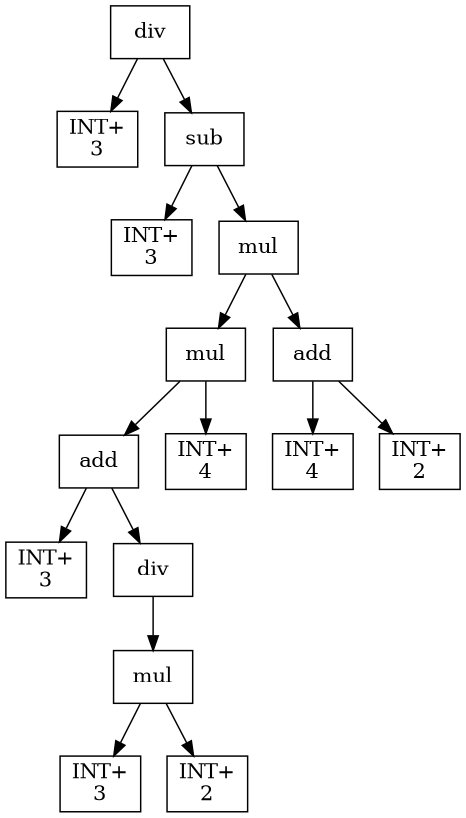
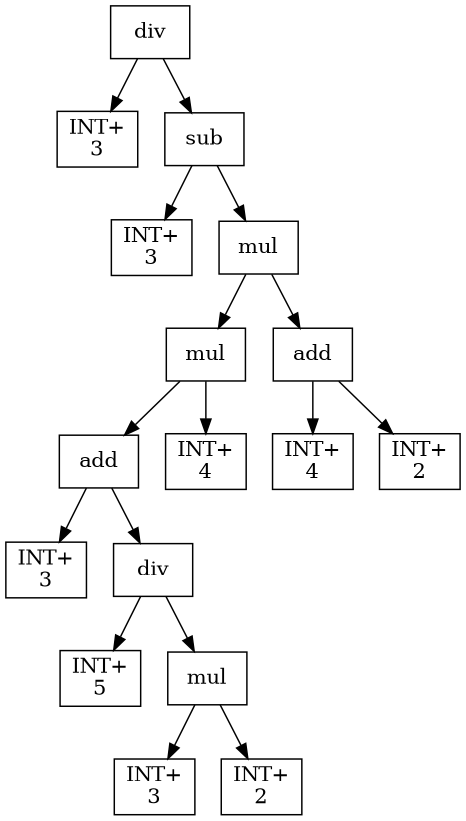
node "INT+ 5": added
